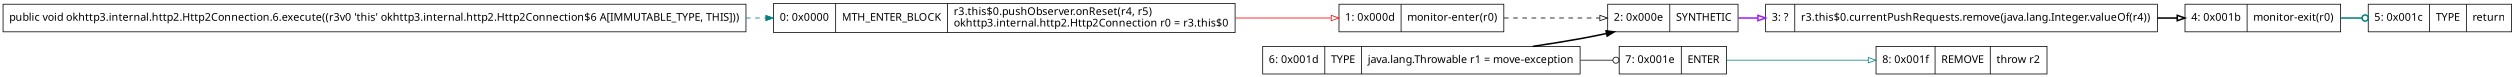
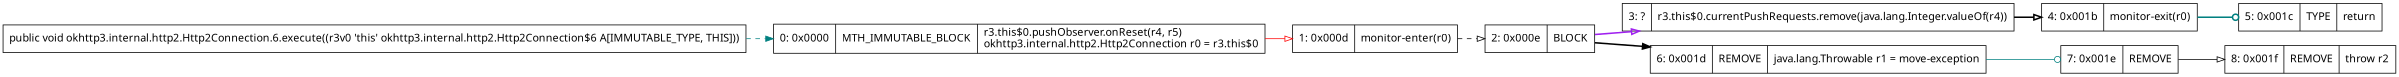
node "0: 0x0000": text "MTH_ENTER_BLOCK" -> "MTH_IMMUTABLE_BLOCK"
node "2: 0x000e": text "SYNTHETIC" -> "BLOCK"
edge "6: 0x001d" -> "2: 0x000e": reversed
node "6: 0x001d": text "TYPE" -> "REMOVE"
edge "6: 0x001d" -> "7: 0x001e": color black -> teal
node "7: 0x001e": text "ENTER" -> "REMOVE"
edge "7: 0x001e" -> "8: 0x001f": color teal -> black
